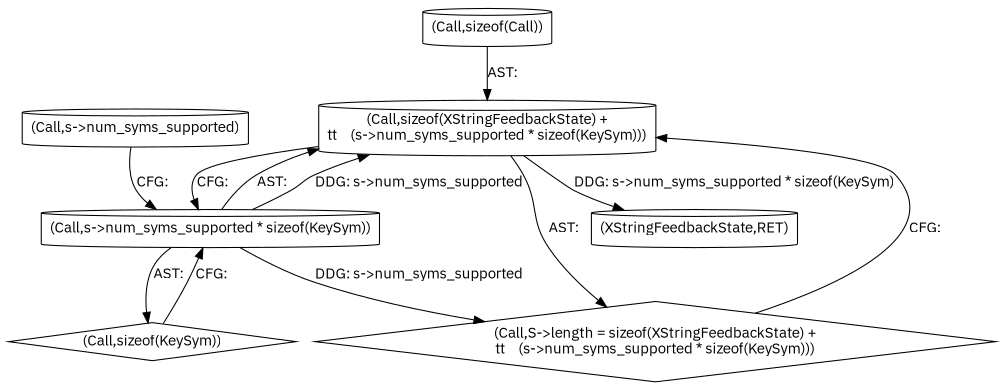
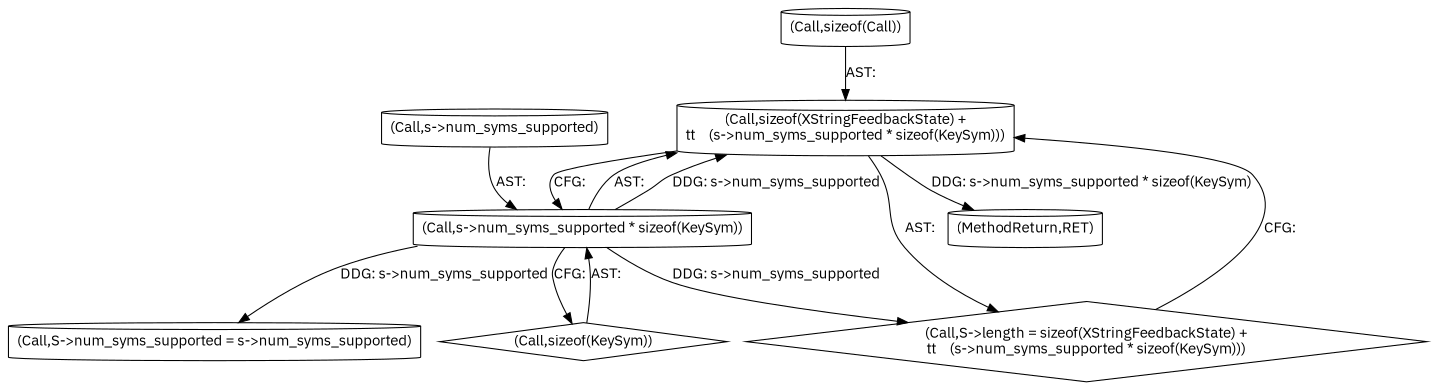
edge "(Call,s->num_syms_supported)" -> "(Call,s->num_syms_supported * sizeof(KeySym))": label "CFG: " -> "AST: "
node "(XStringFeedbackState,RET)": label "(XStringFeedbackState,RET)" -> "(MethodReturn,RET)"
edge "(Call,s->num_syms_supported * sizeof(KeySym))" -> "(Call,sizeof(KeySym))": label "AST: " -> "CFG: "
edge "(Call,sizeof(KeySym))" -> "(Call,s->num_syms_supported * sizeof(KeySym))": label "CFG: " -> "AST: "
node "(Call,S->num_syms_supported = s->num_syms_supported)": added
